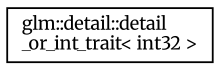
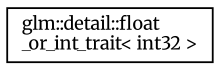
node "glm::detail::detail _or_int_trait< int32 >": label "glm::detail::detail _or_int_trait< int32 >" -> "glm::detail::float _or_int_trait< int32 >"
